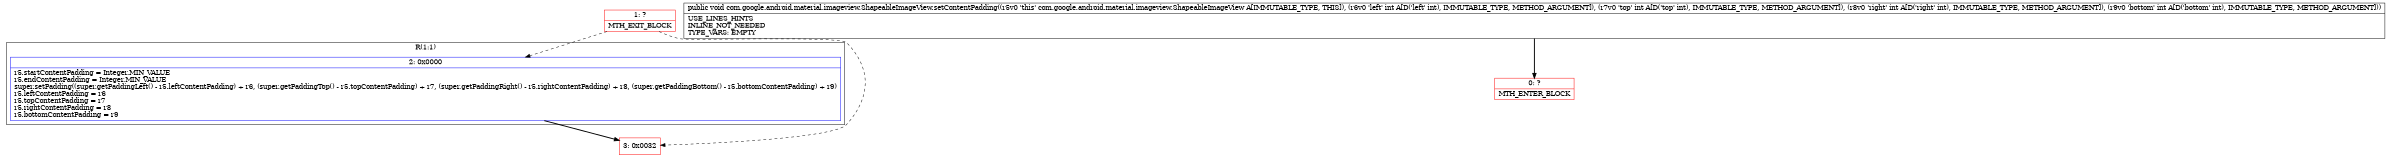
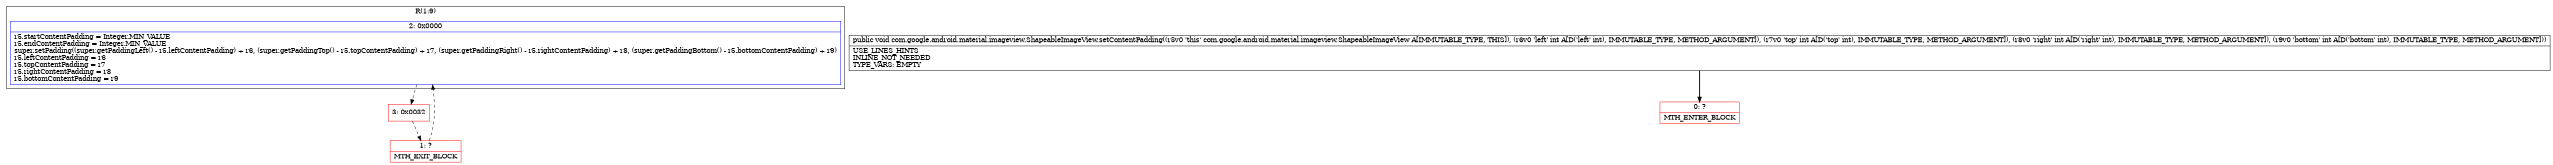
cluster "R(1:1)": label "R(1:1)" -> "R(1:9)"
edge "1: ?" -> "3: 0x0032": reversed
edge "2: 0x0000" -> "3: 0x0032": style bold -> dashed
